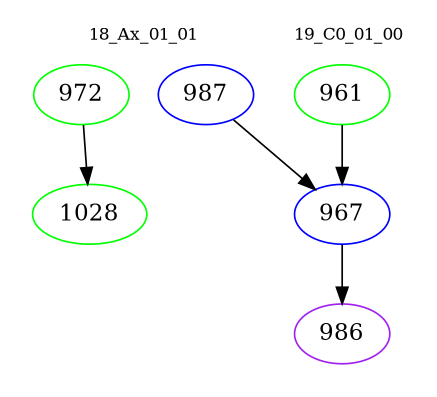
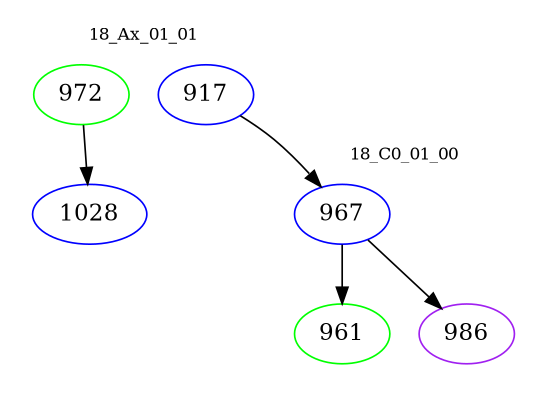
cluster "19_C0_01_00": label "19_C0_01_00" -> "18_C0_01_00"
node "987": label "987" -> "917"
edge "961" -> "967": reversed
node "1028": color green -> blue
